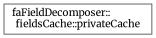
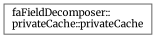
node "faFieldDecomposer:: fieldsCache::privateCache": label "faFieldDecomposer:: fieldsCache::privateCache" -> "faFieldDecomposer:: privateCache::privateCache"
